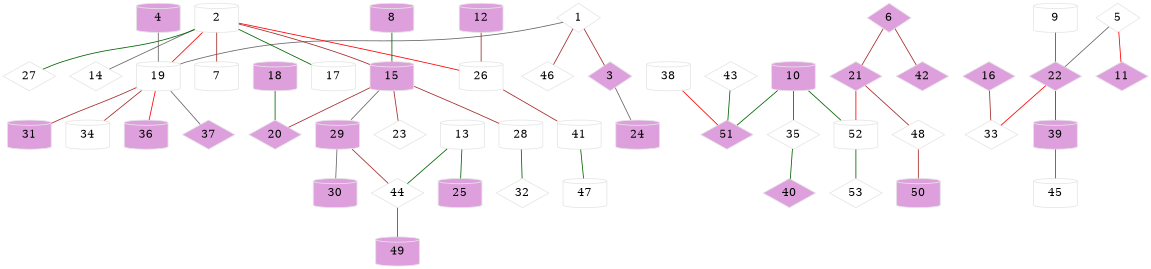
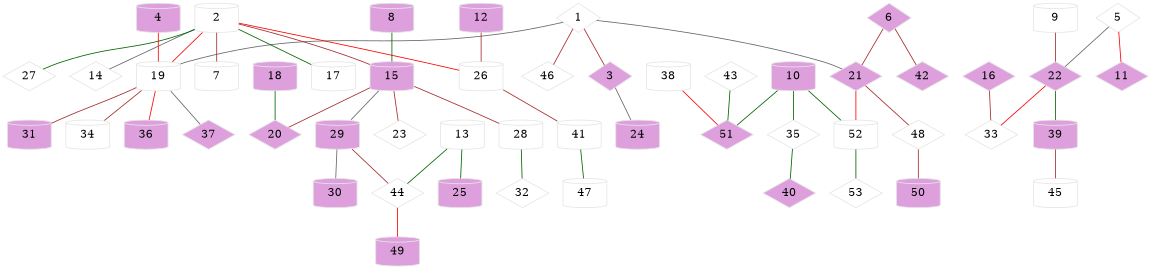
edge "1" -- "21": added
edge "4" -- "19": color gray40 -> red
